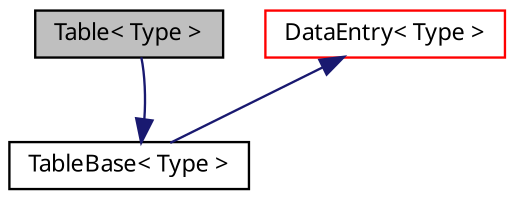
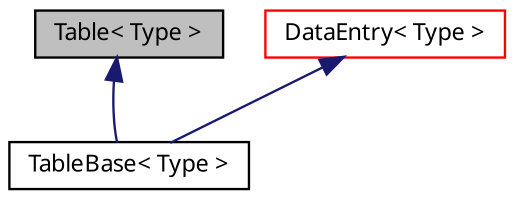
edge "Table< Type >" -> "TableBase< Type >": reversed
